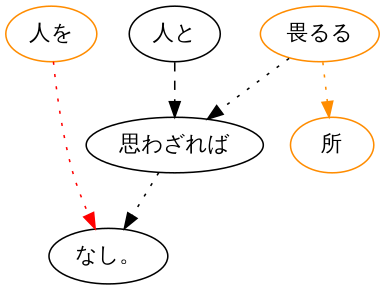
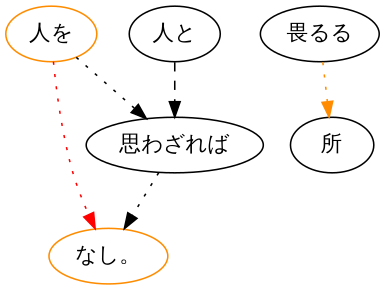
node "畏るる": color darkorange -> black
edge "畏るる" -> "思わざれば": now "人を" -> "思わざれば"
node "所": color darkorange -> black
node "なし。": color black -> darkorange
